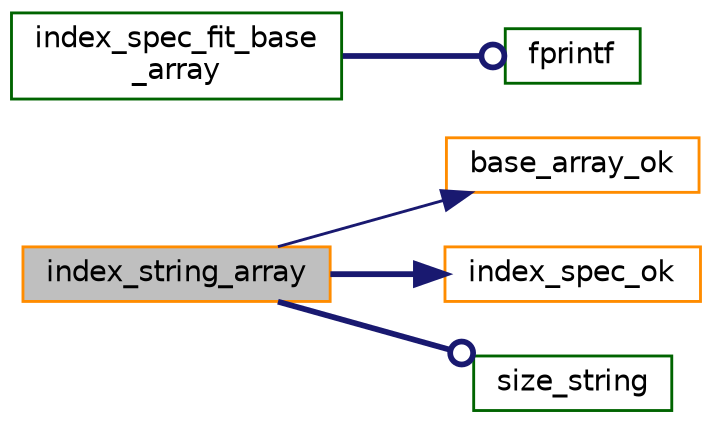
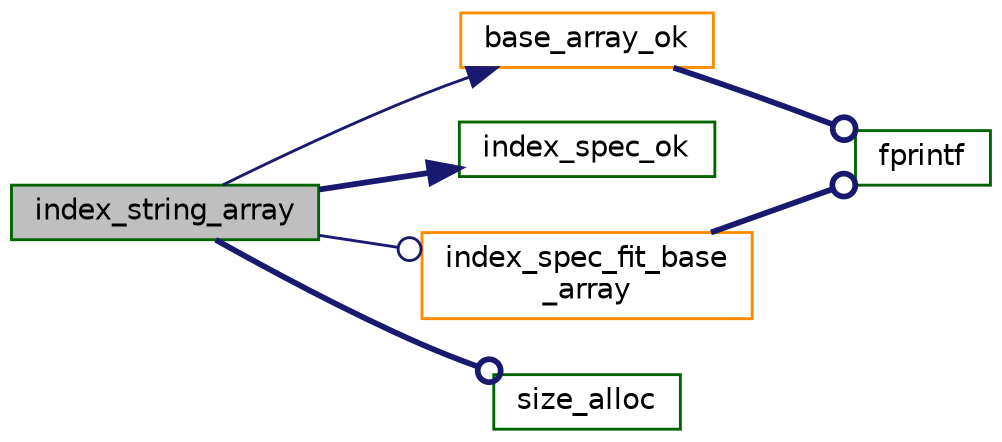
node "index_spec_fit_base _array": color darkgreen -> darkorange
edge "base_array_ok" -> "fprintf": added
edge "index_string_array" -> "index_spec_fit_base _array": added
node "index_string_array": color darkorange -> darkgreen
node "index_spec_ok": color darkorange -> darkgreen
node "size_string": label "size_string" -> "size_alloc"
